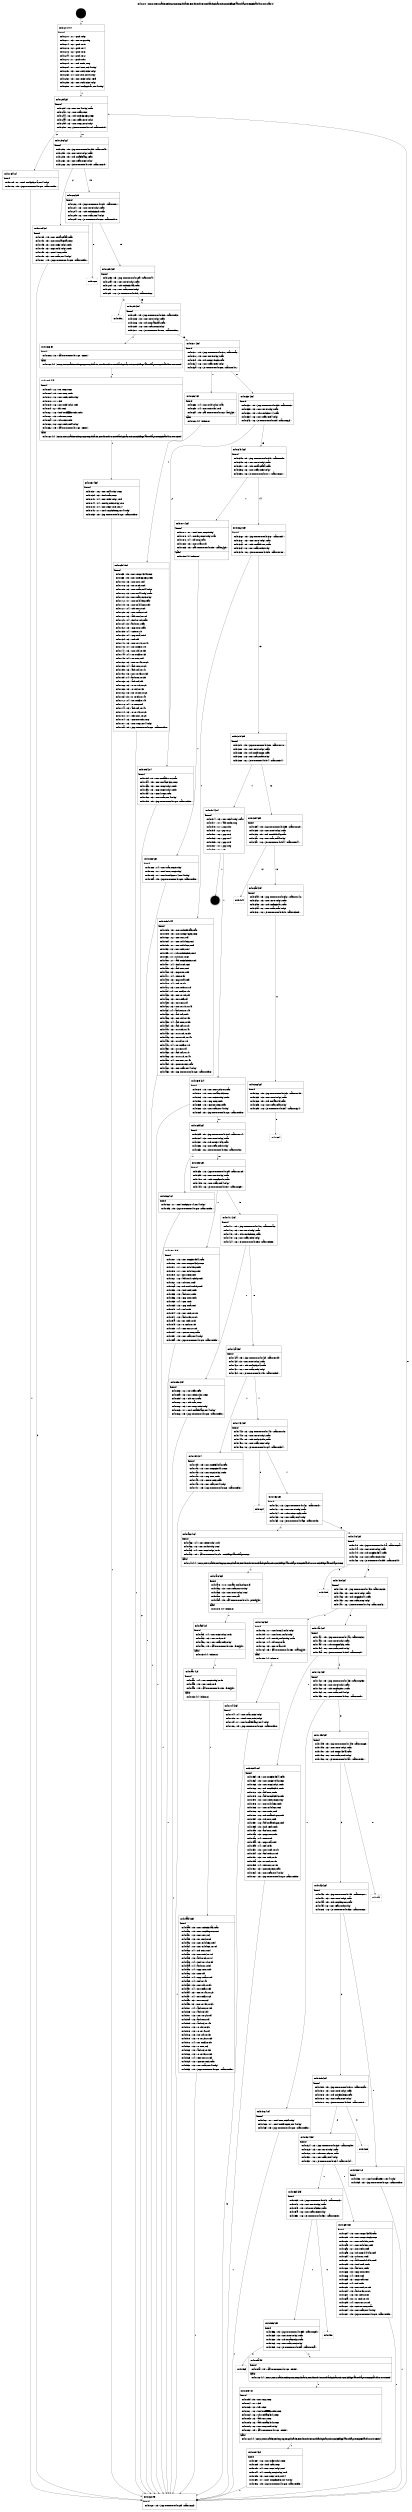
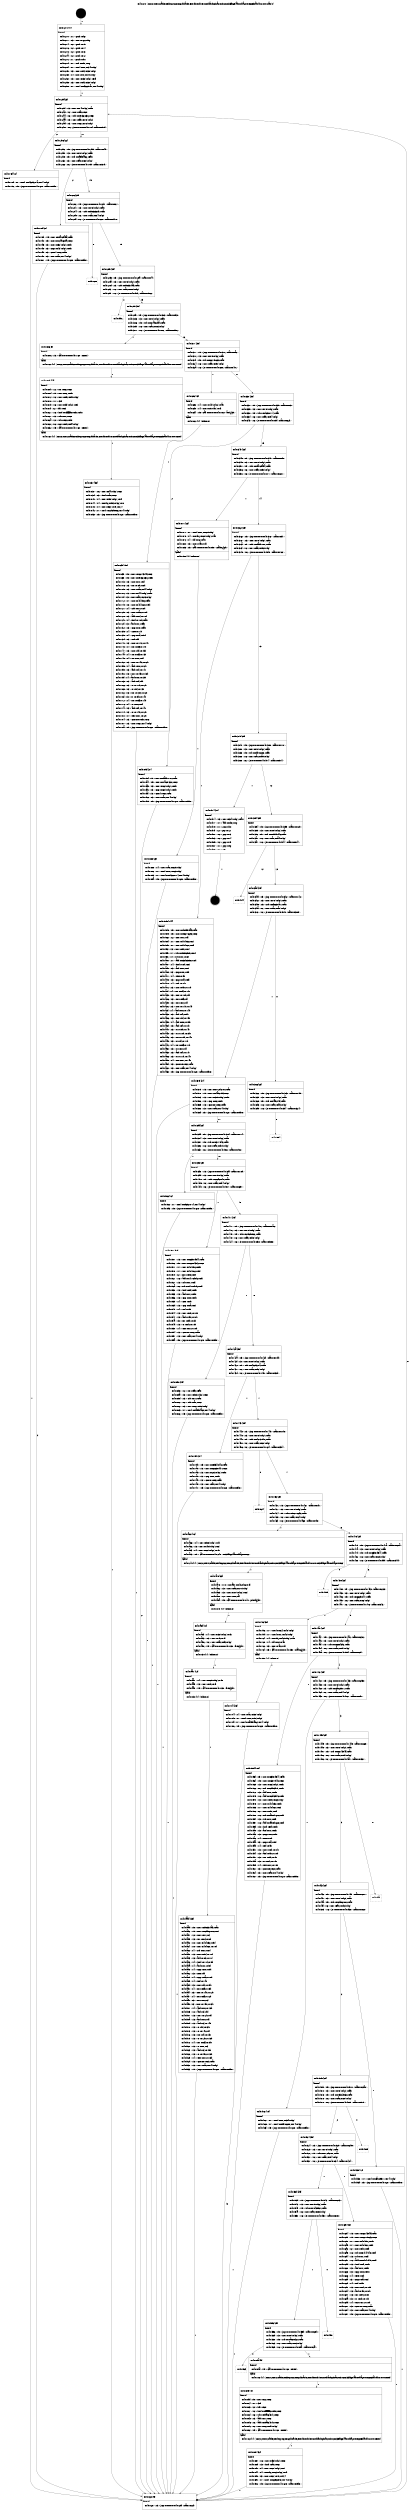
edge "0x401b74 [21]" -> "0x401579 [27]": now "0x4013ad [25]" -> "0x401579 [27]"
